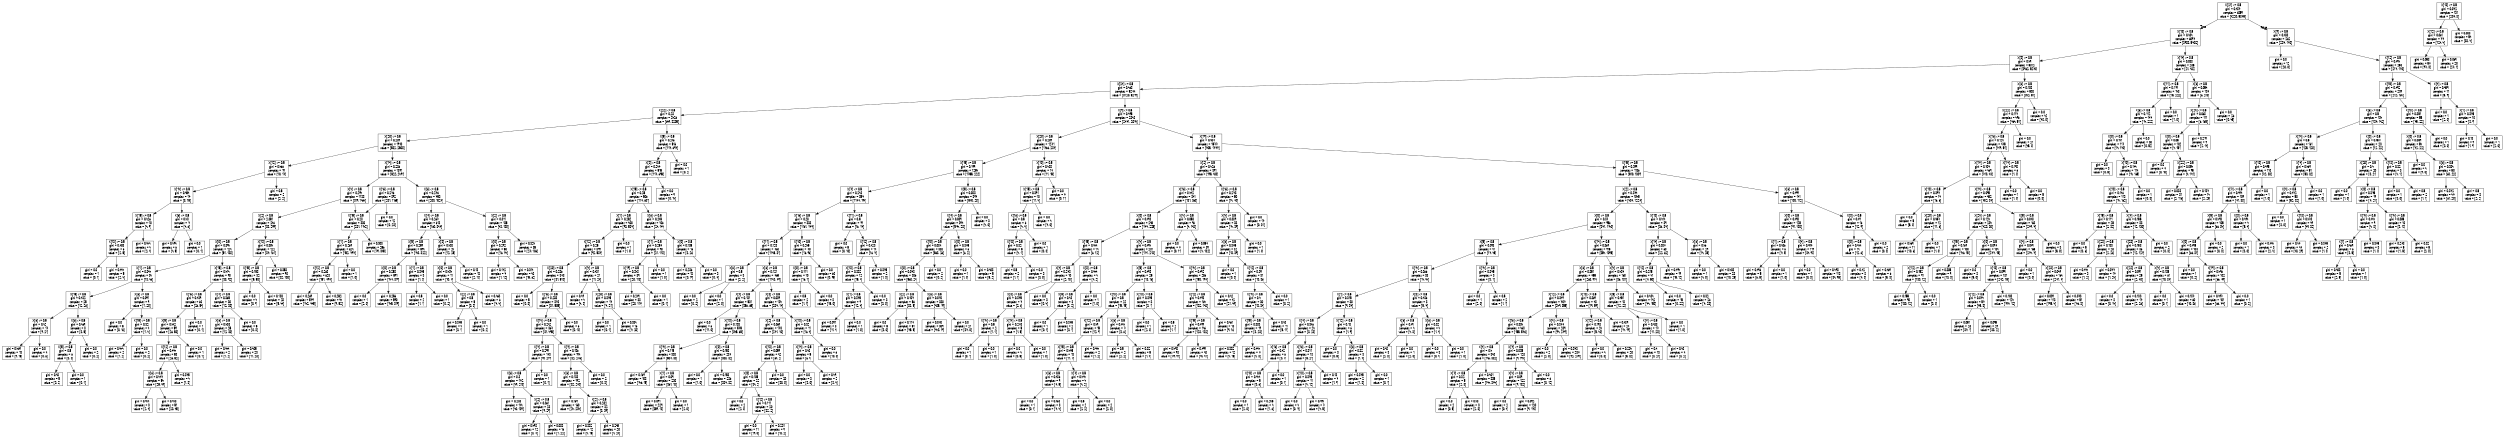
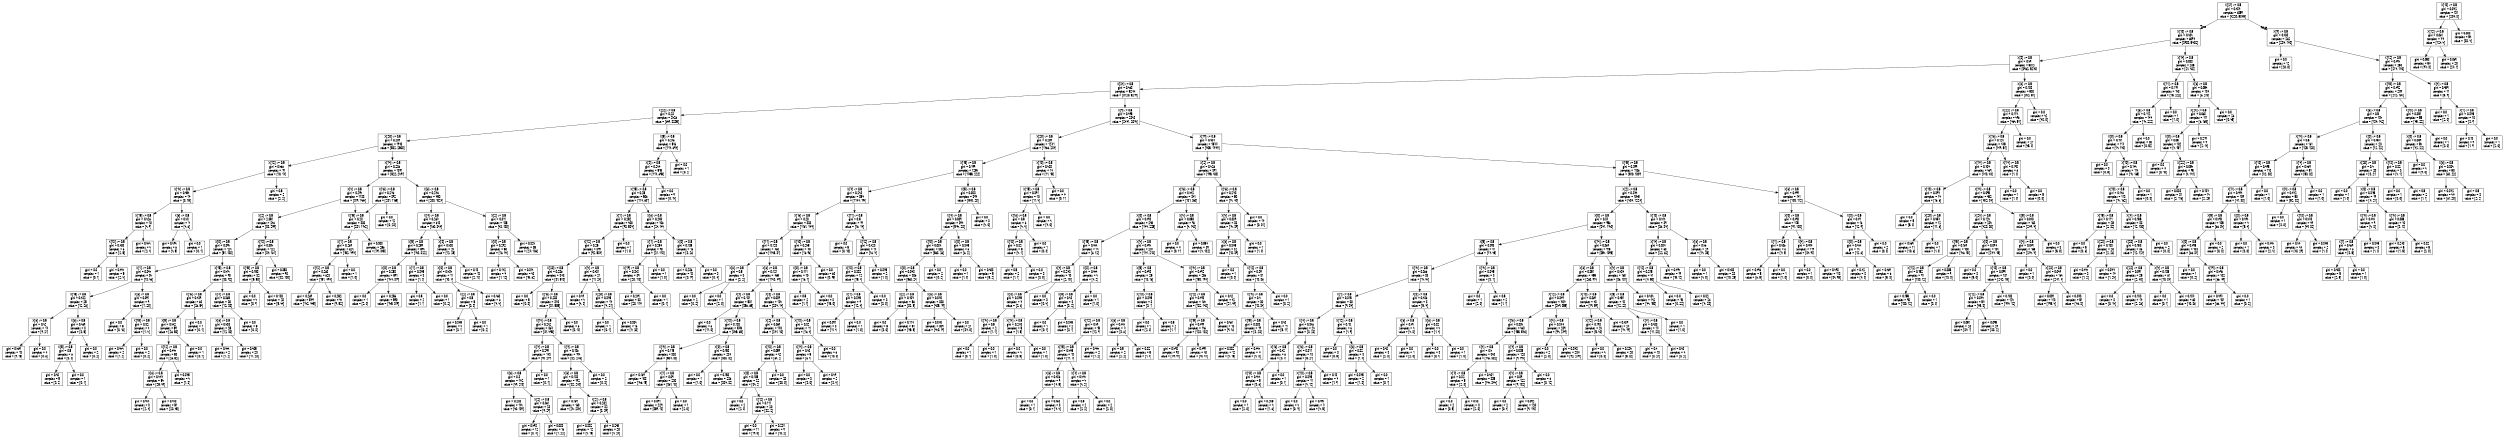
node "X[0] <= 0.5 gini = 0.498 samples = 125 value = [91, 103]": label "X[0] <= 0.5 gini = 0.498 samples = 125 value = [91, 103]" -> "X[0] <= 0.5 gini = 0.498 value = 125 value = [91, 103]"
node "X[13] <= 0.5 gini = 0.5 samples = 22 value = [15, 15]": removed
